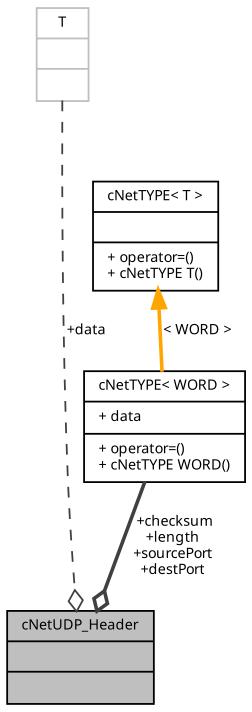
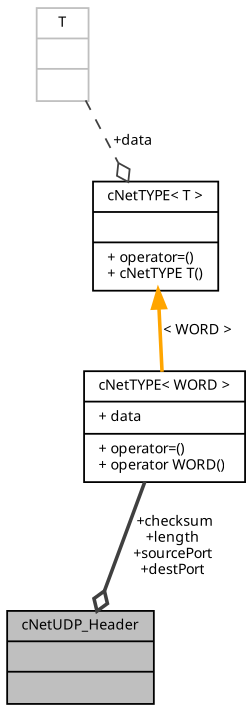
edge "T" -> "cNetUDP_Header": now "T" -> "cNetTYPE< T >"
node "cNetTYPE< WORD >": text "+ cNetTYPE WORD()" -> "+ operator WORD()"
